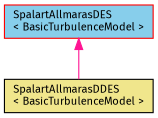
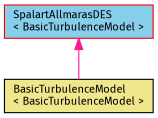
node "SpalartAllmarasDDES < BasicTurbulenceModel >": label "SpalartAllmarasDDES < BasicTurbulenceModel >" -> "BasicTurbulenceModel < BasicTurbulenceModel >"
